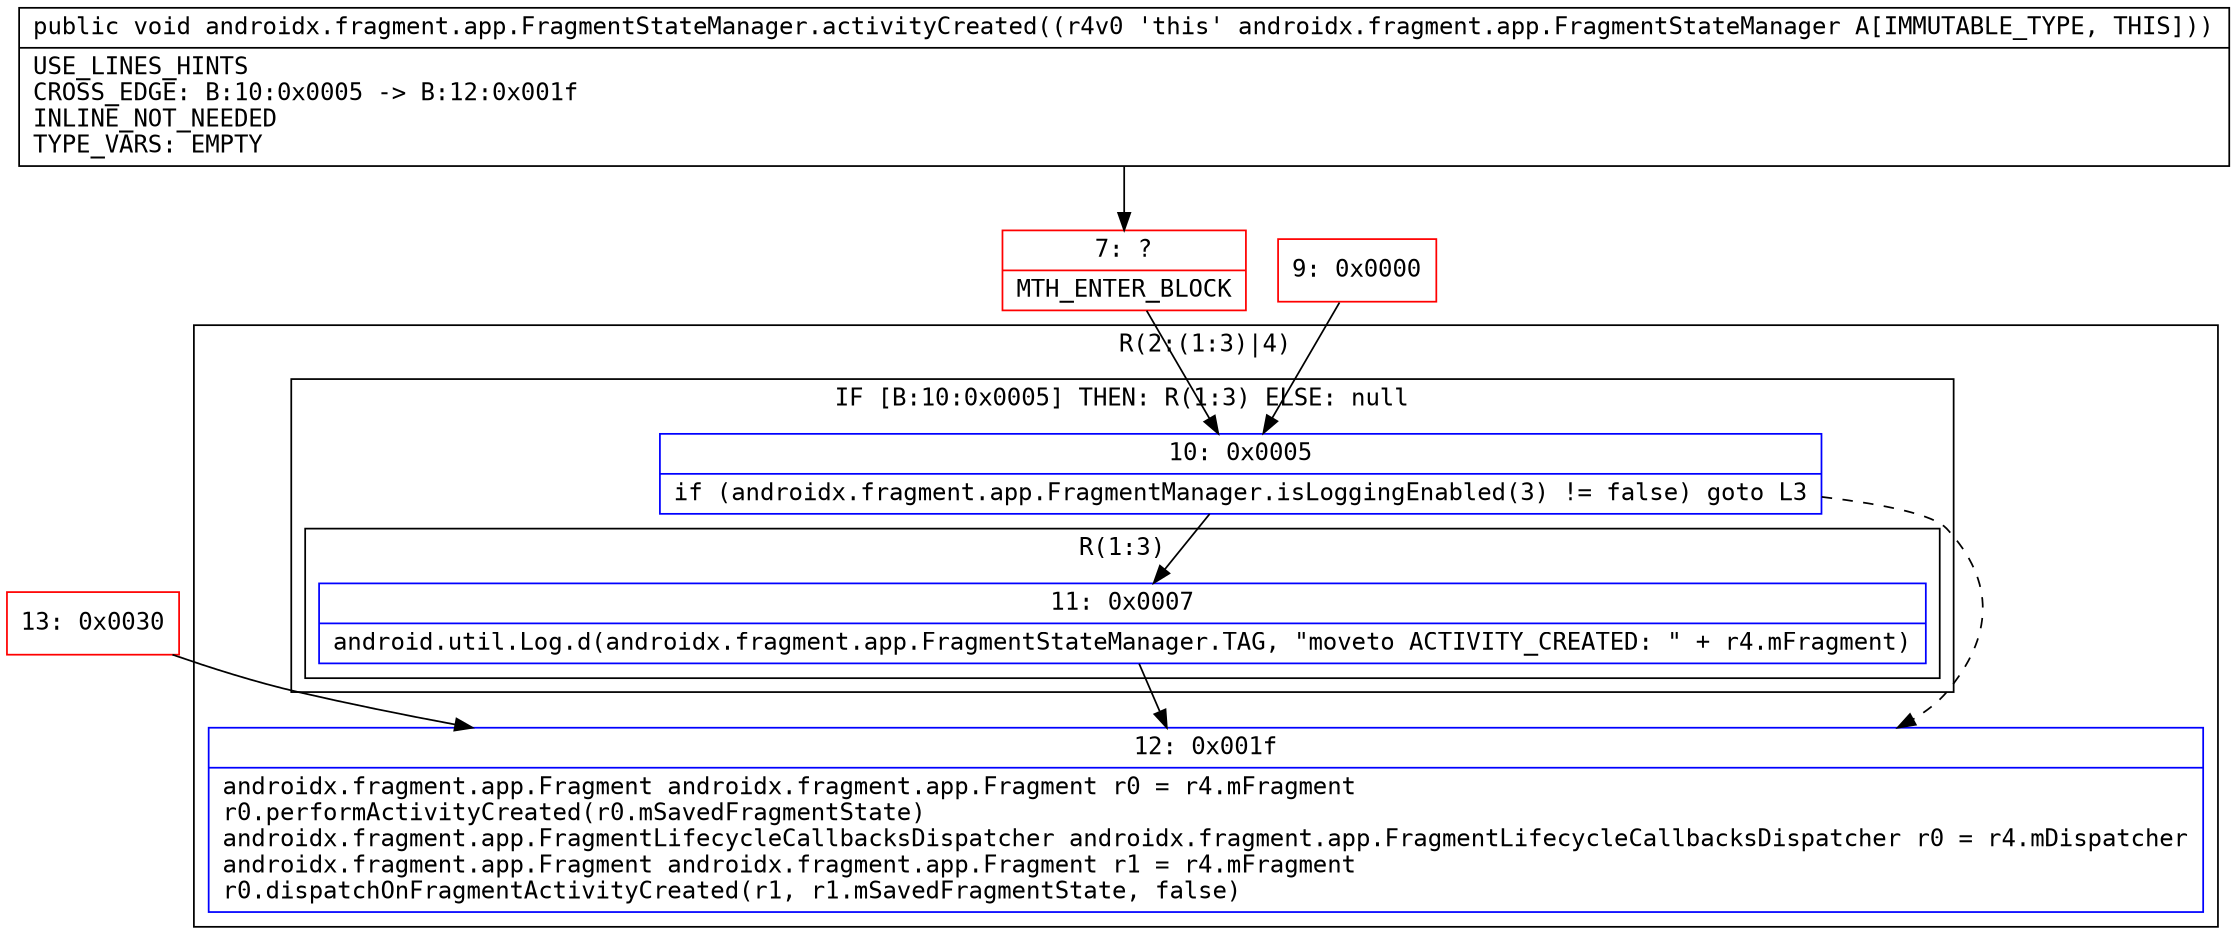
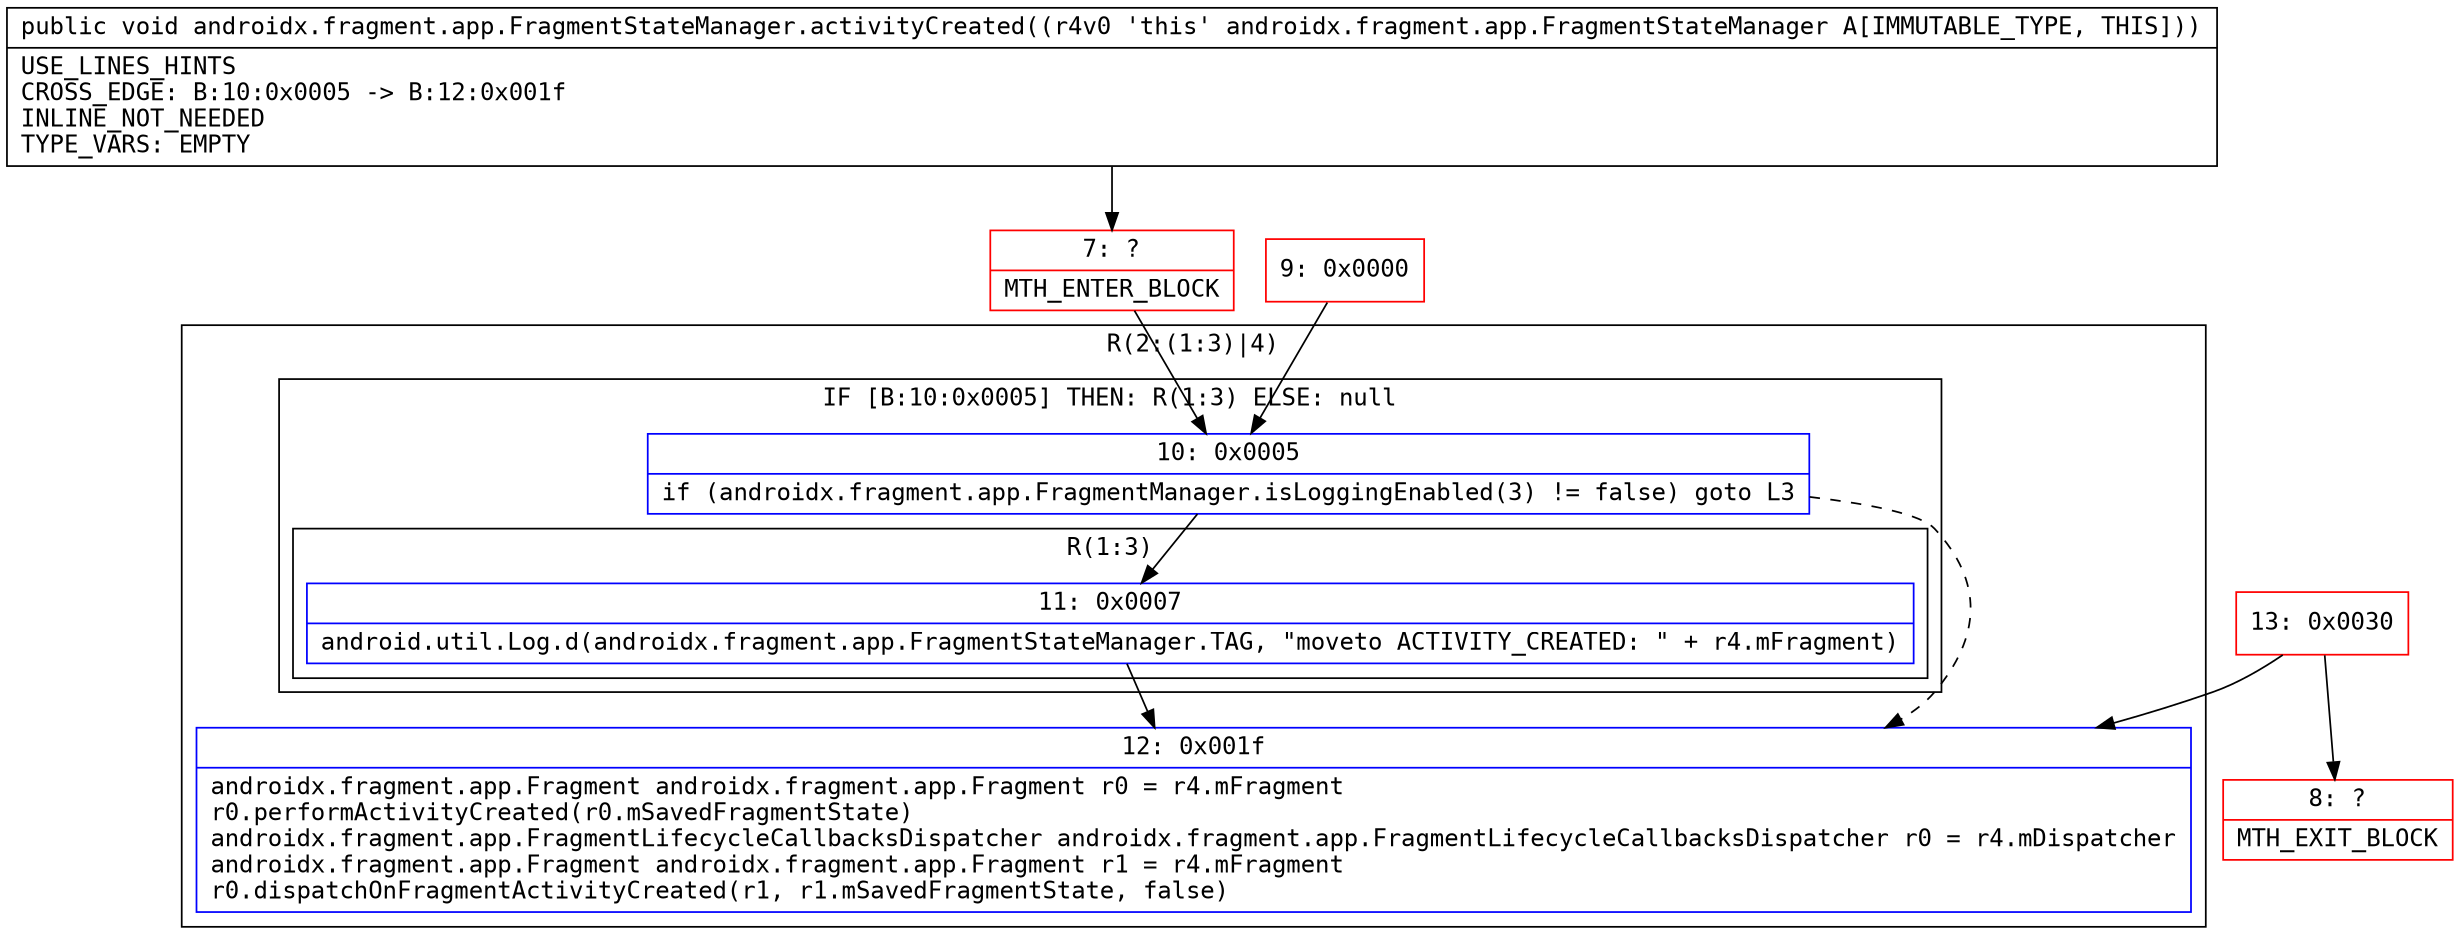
node "8: ?": added
